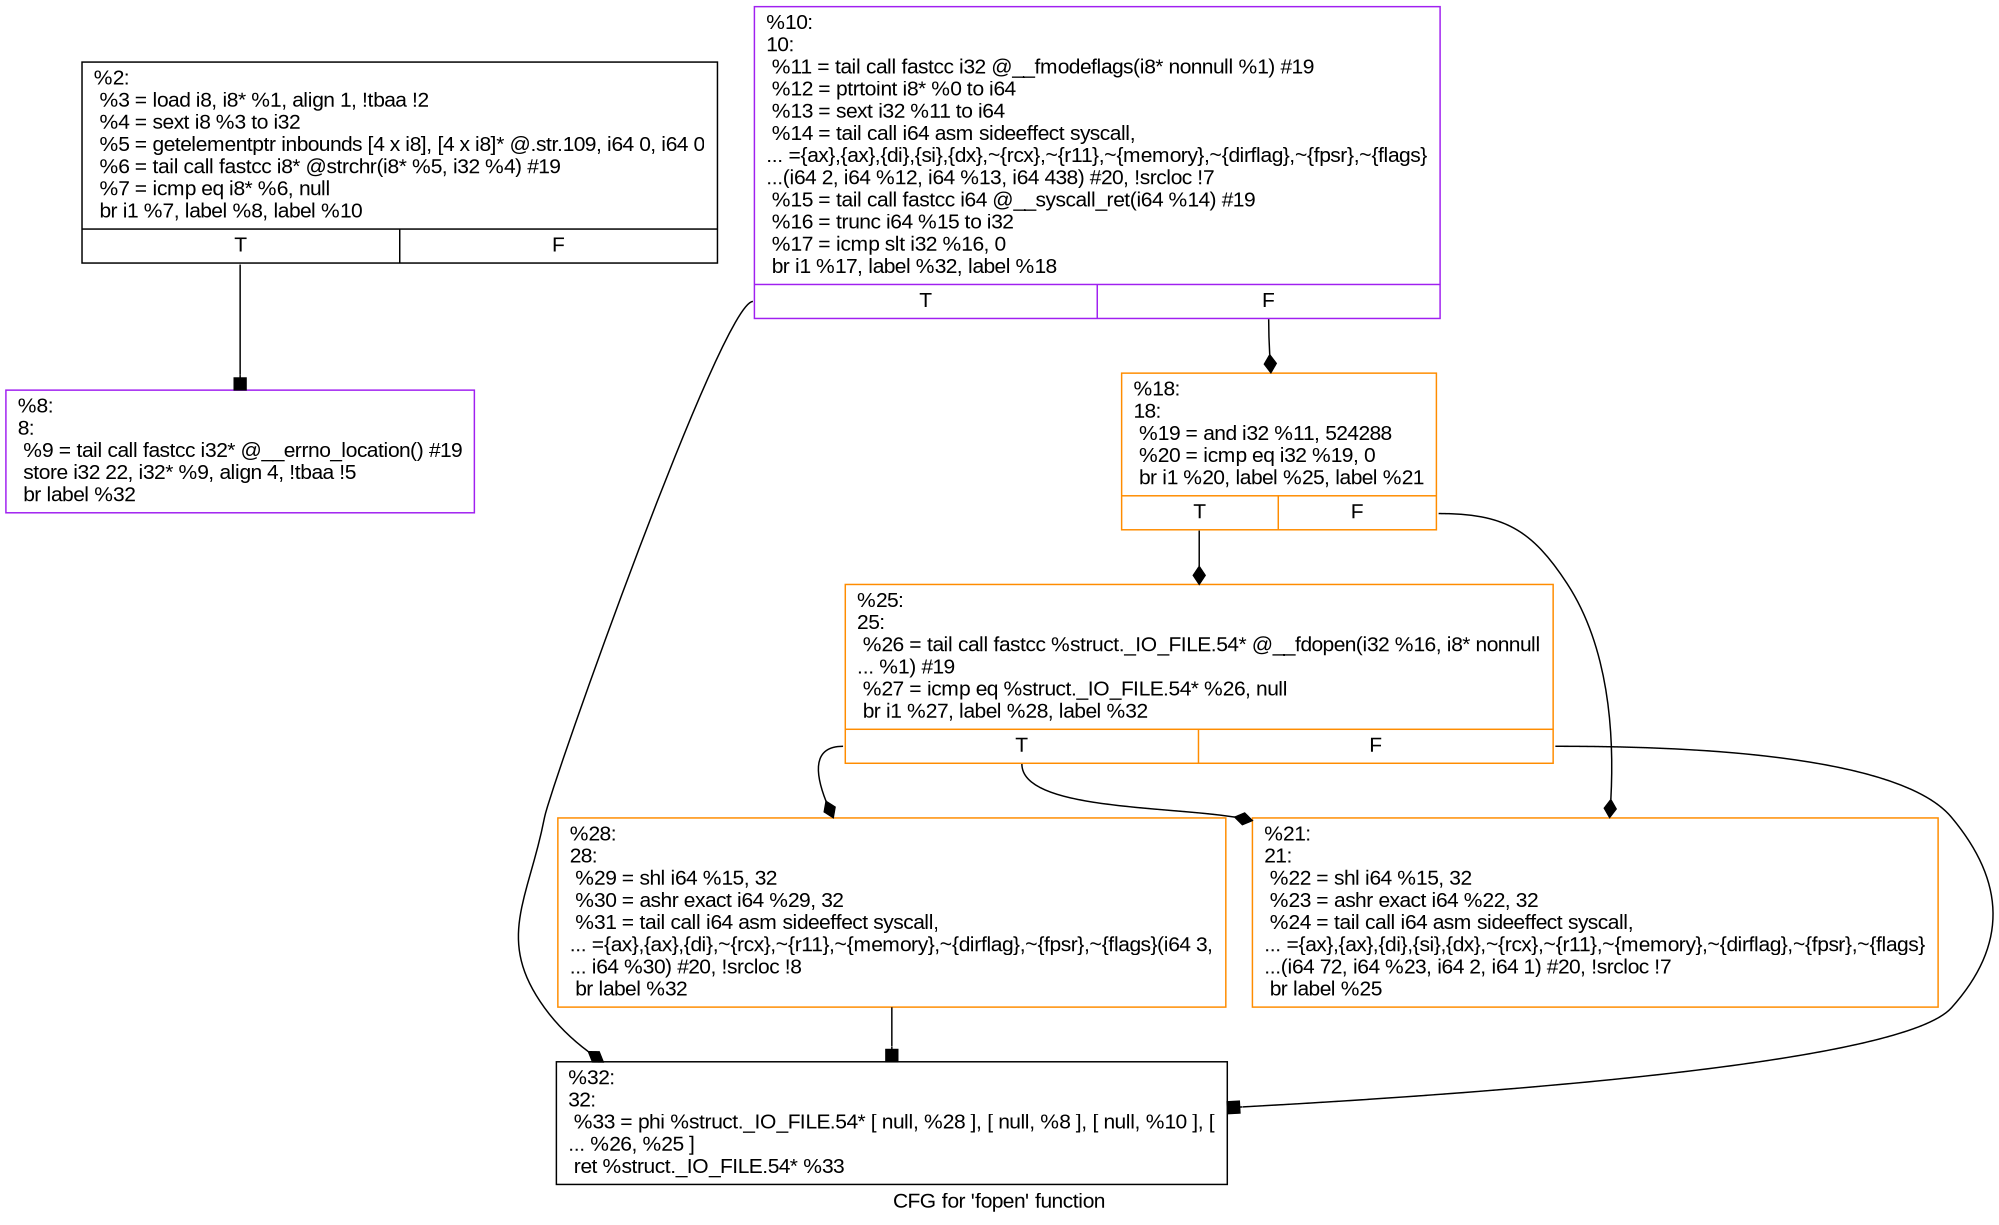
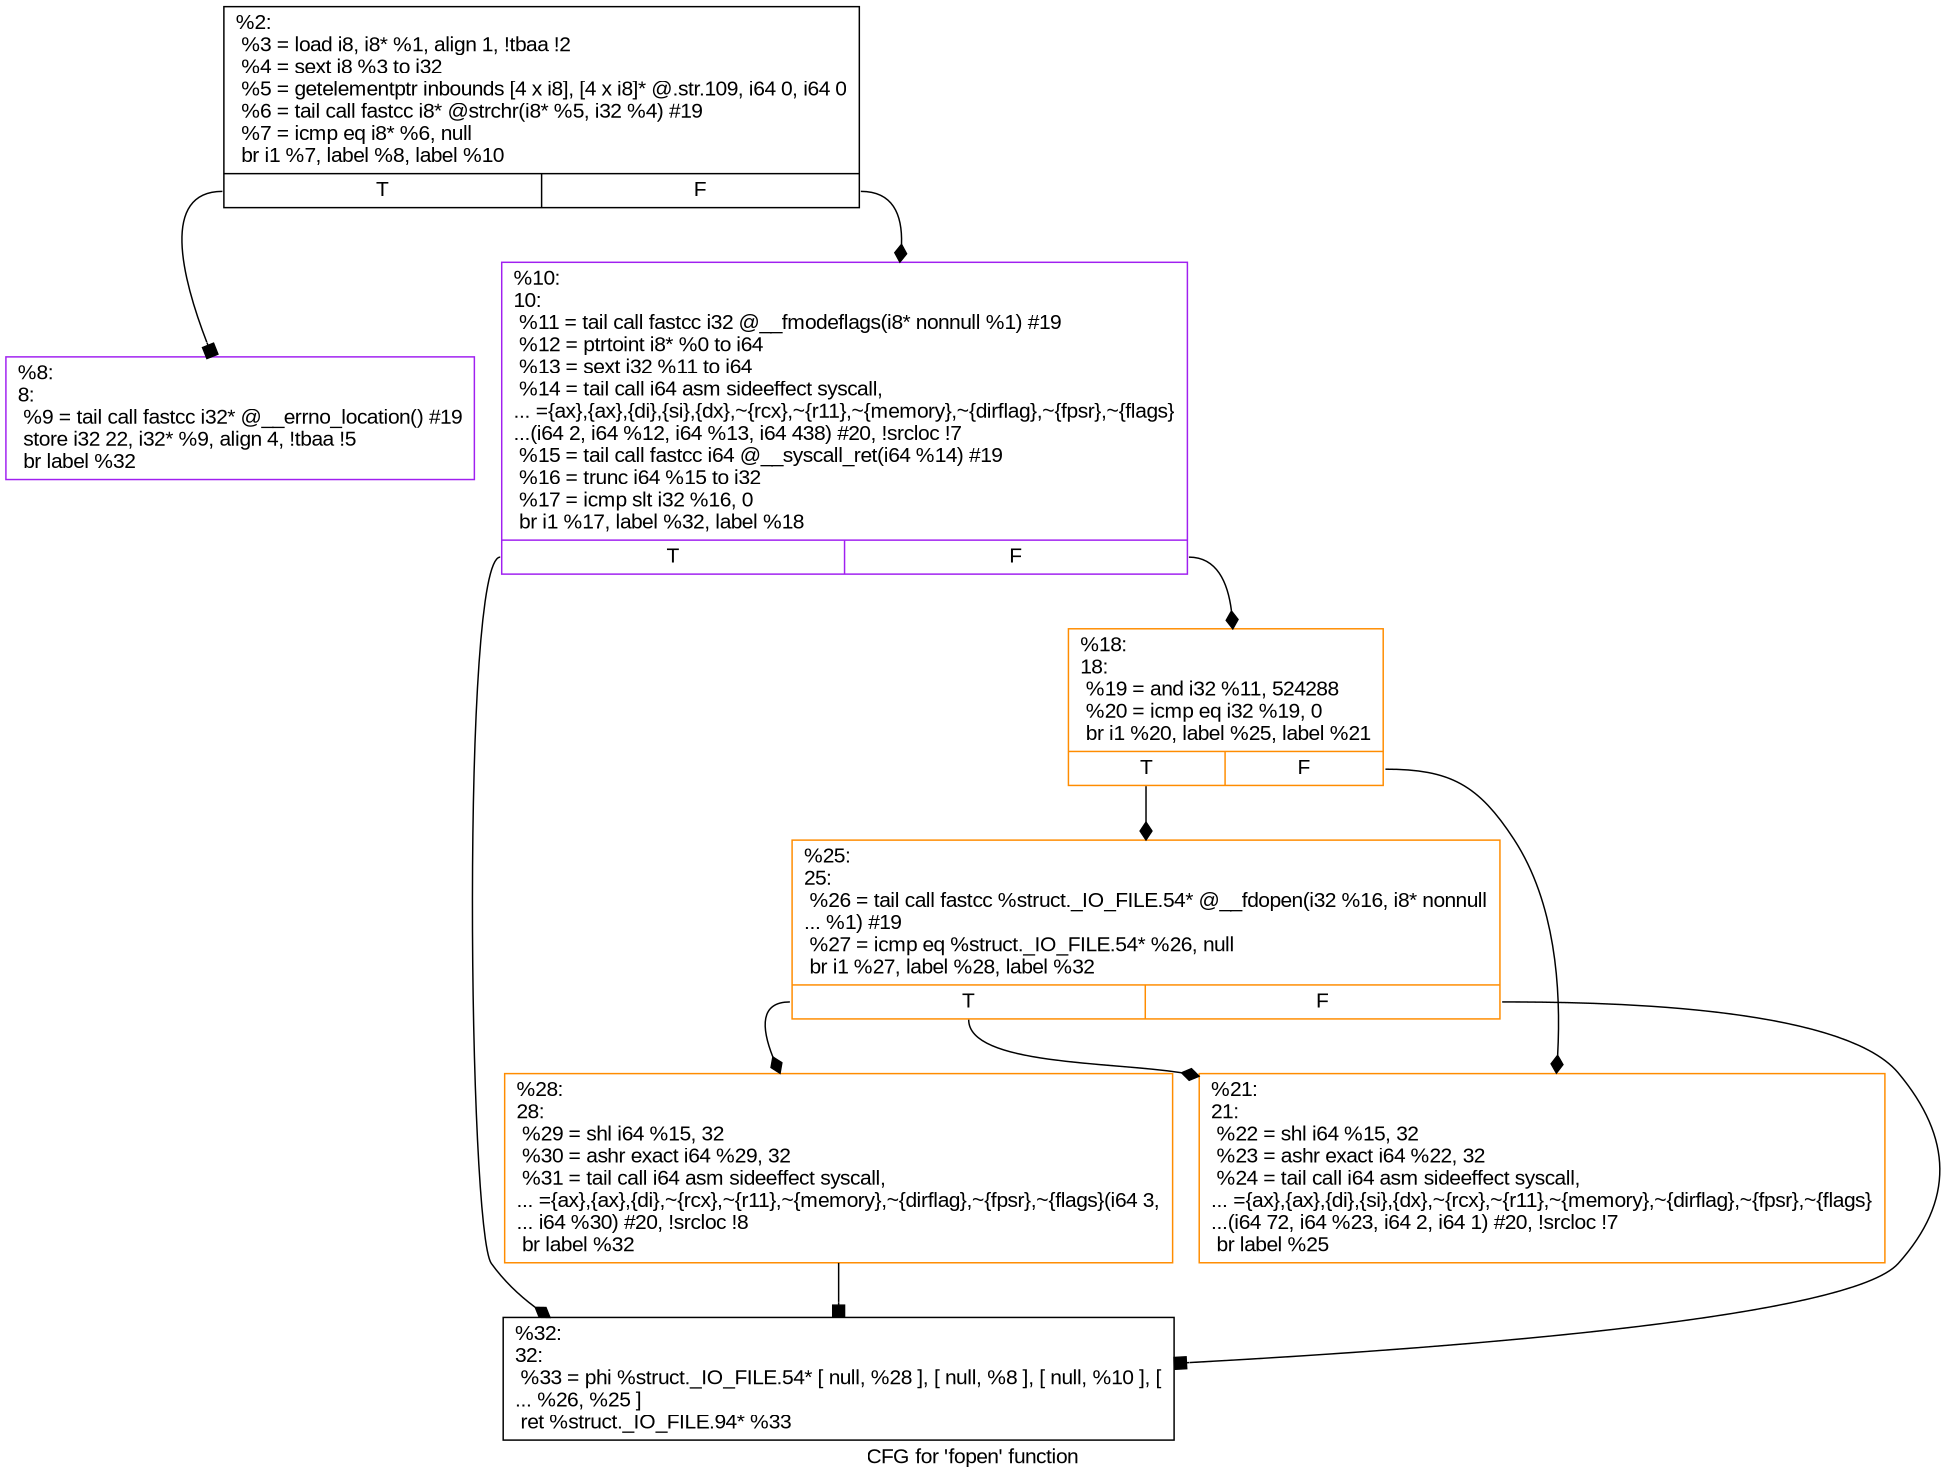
edge "%2:" -> "%10:": added
node "%32:": text "ret %struct._IO_FILE.54* %33" -> "ret %struct._IO_FILE.94* %33"
